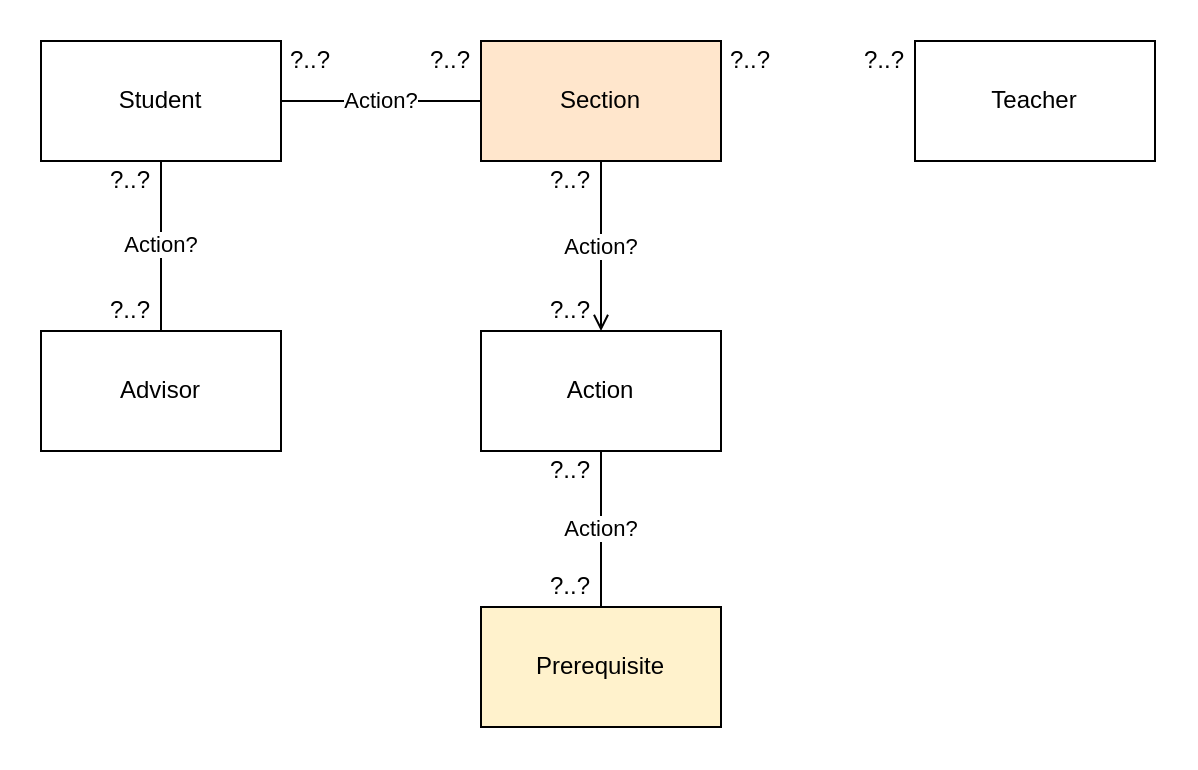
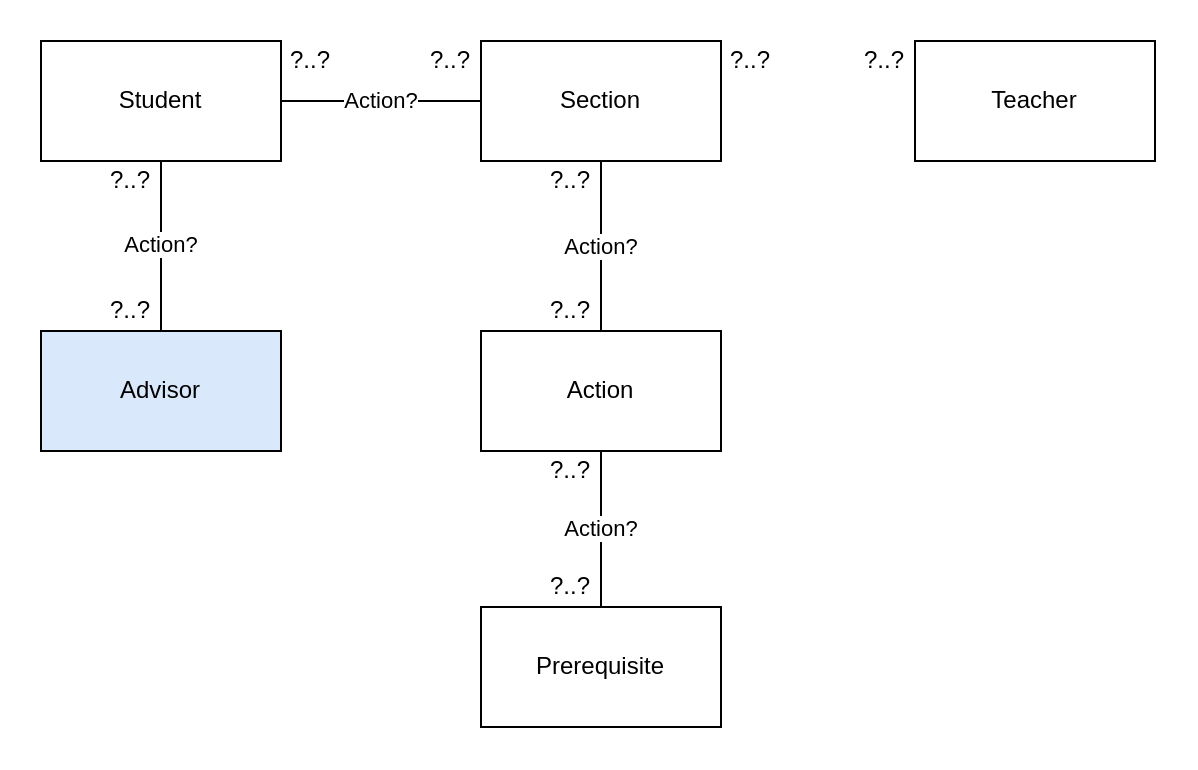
node "Section": fillcolor #ffe6cc -> #ffffff
edge "Section" -> "Action": arrowhead open -> none
node "Advisor": fillcolor #ffffff -> #dae8fc
node "Prerequisite": fillcolor #fff2cc -> #ffffff
